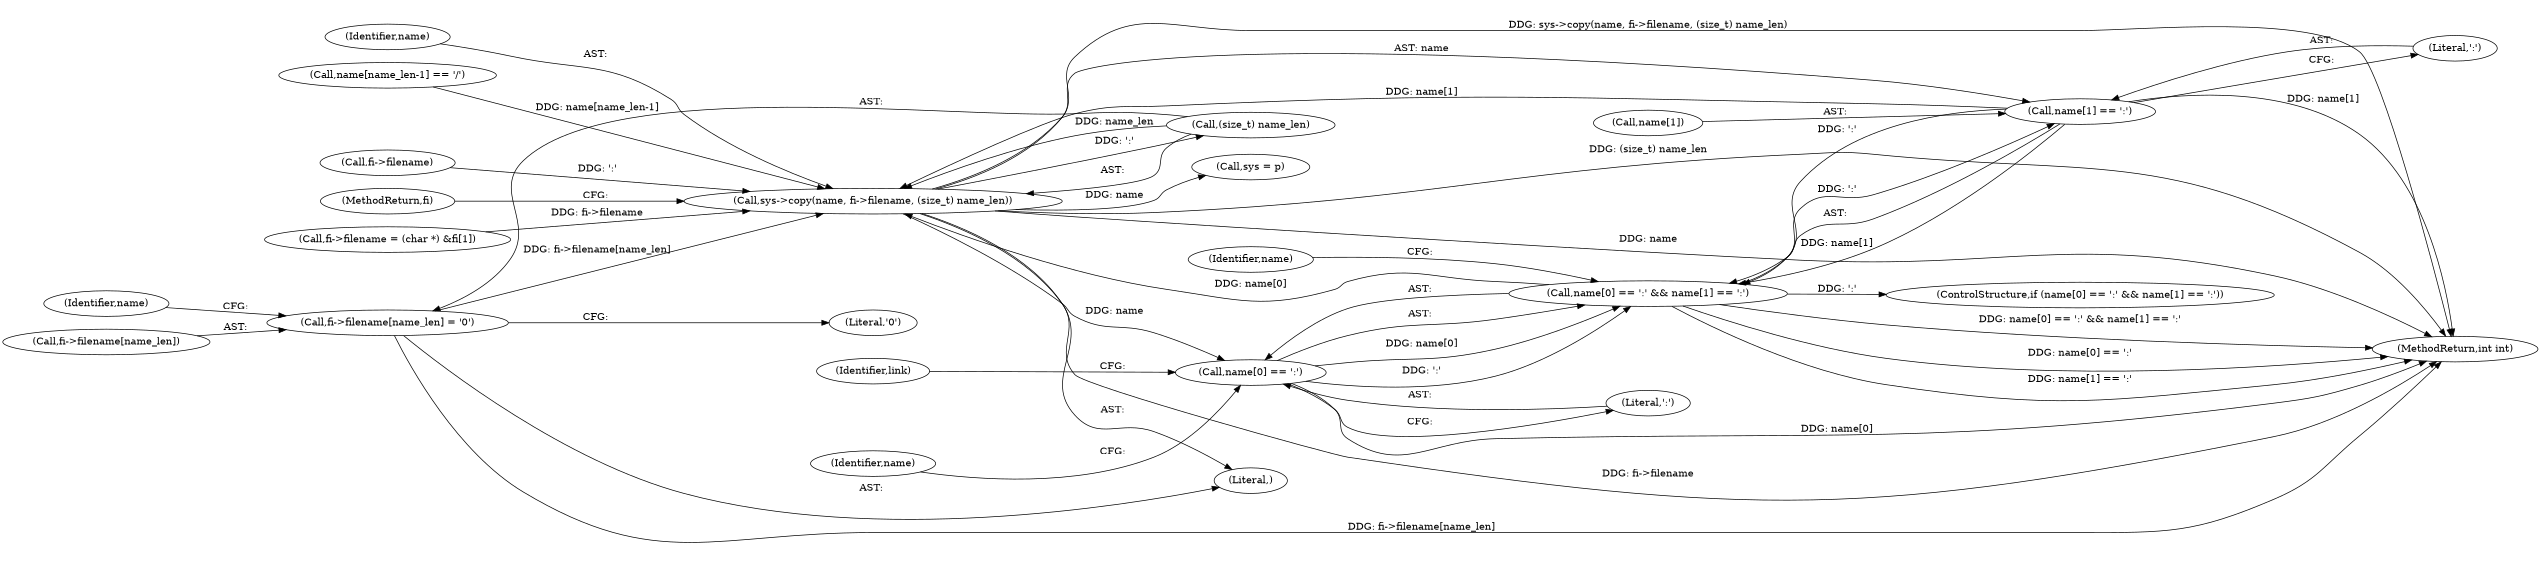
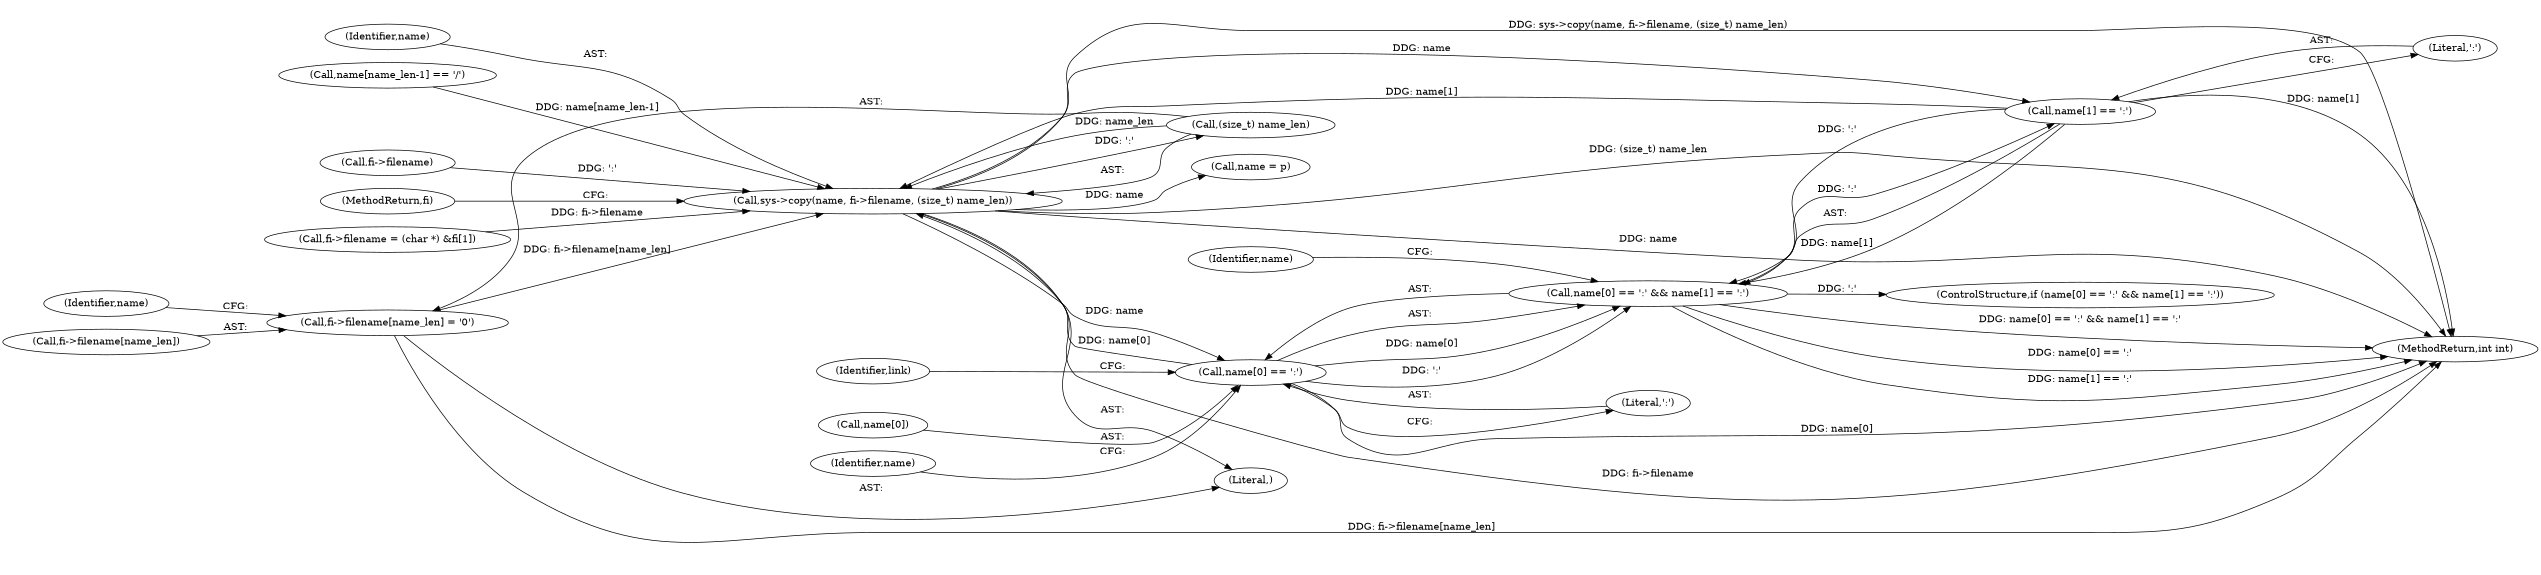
edge "(Call,sys->copy(name, fi->filename, (size_t) name_len))" -> "(Call,name[1] == ':')": label "AST: name" -> "DDG: name"
node "(Call,name[1])": removed
node "(Call,sys = p)": label "(Call,sys = p)" -> "(Call,name = p)"
edge "(Call,name[0] == ':' && name[1] == ':')" -> "(Call,sys->copy(name, fi->filename, (size_t) name_len))": now "(Call,name[0] == ':')" -> "(Call,sys->copy(name, fi->filename, (size_t) name_len))"
node "(Literal,'0')": removed
node "(Call,name[0])": added
